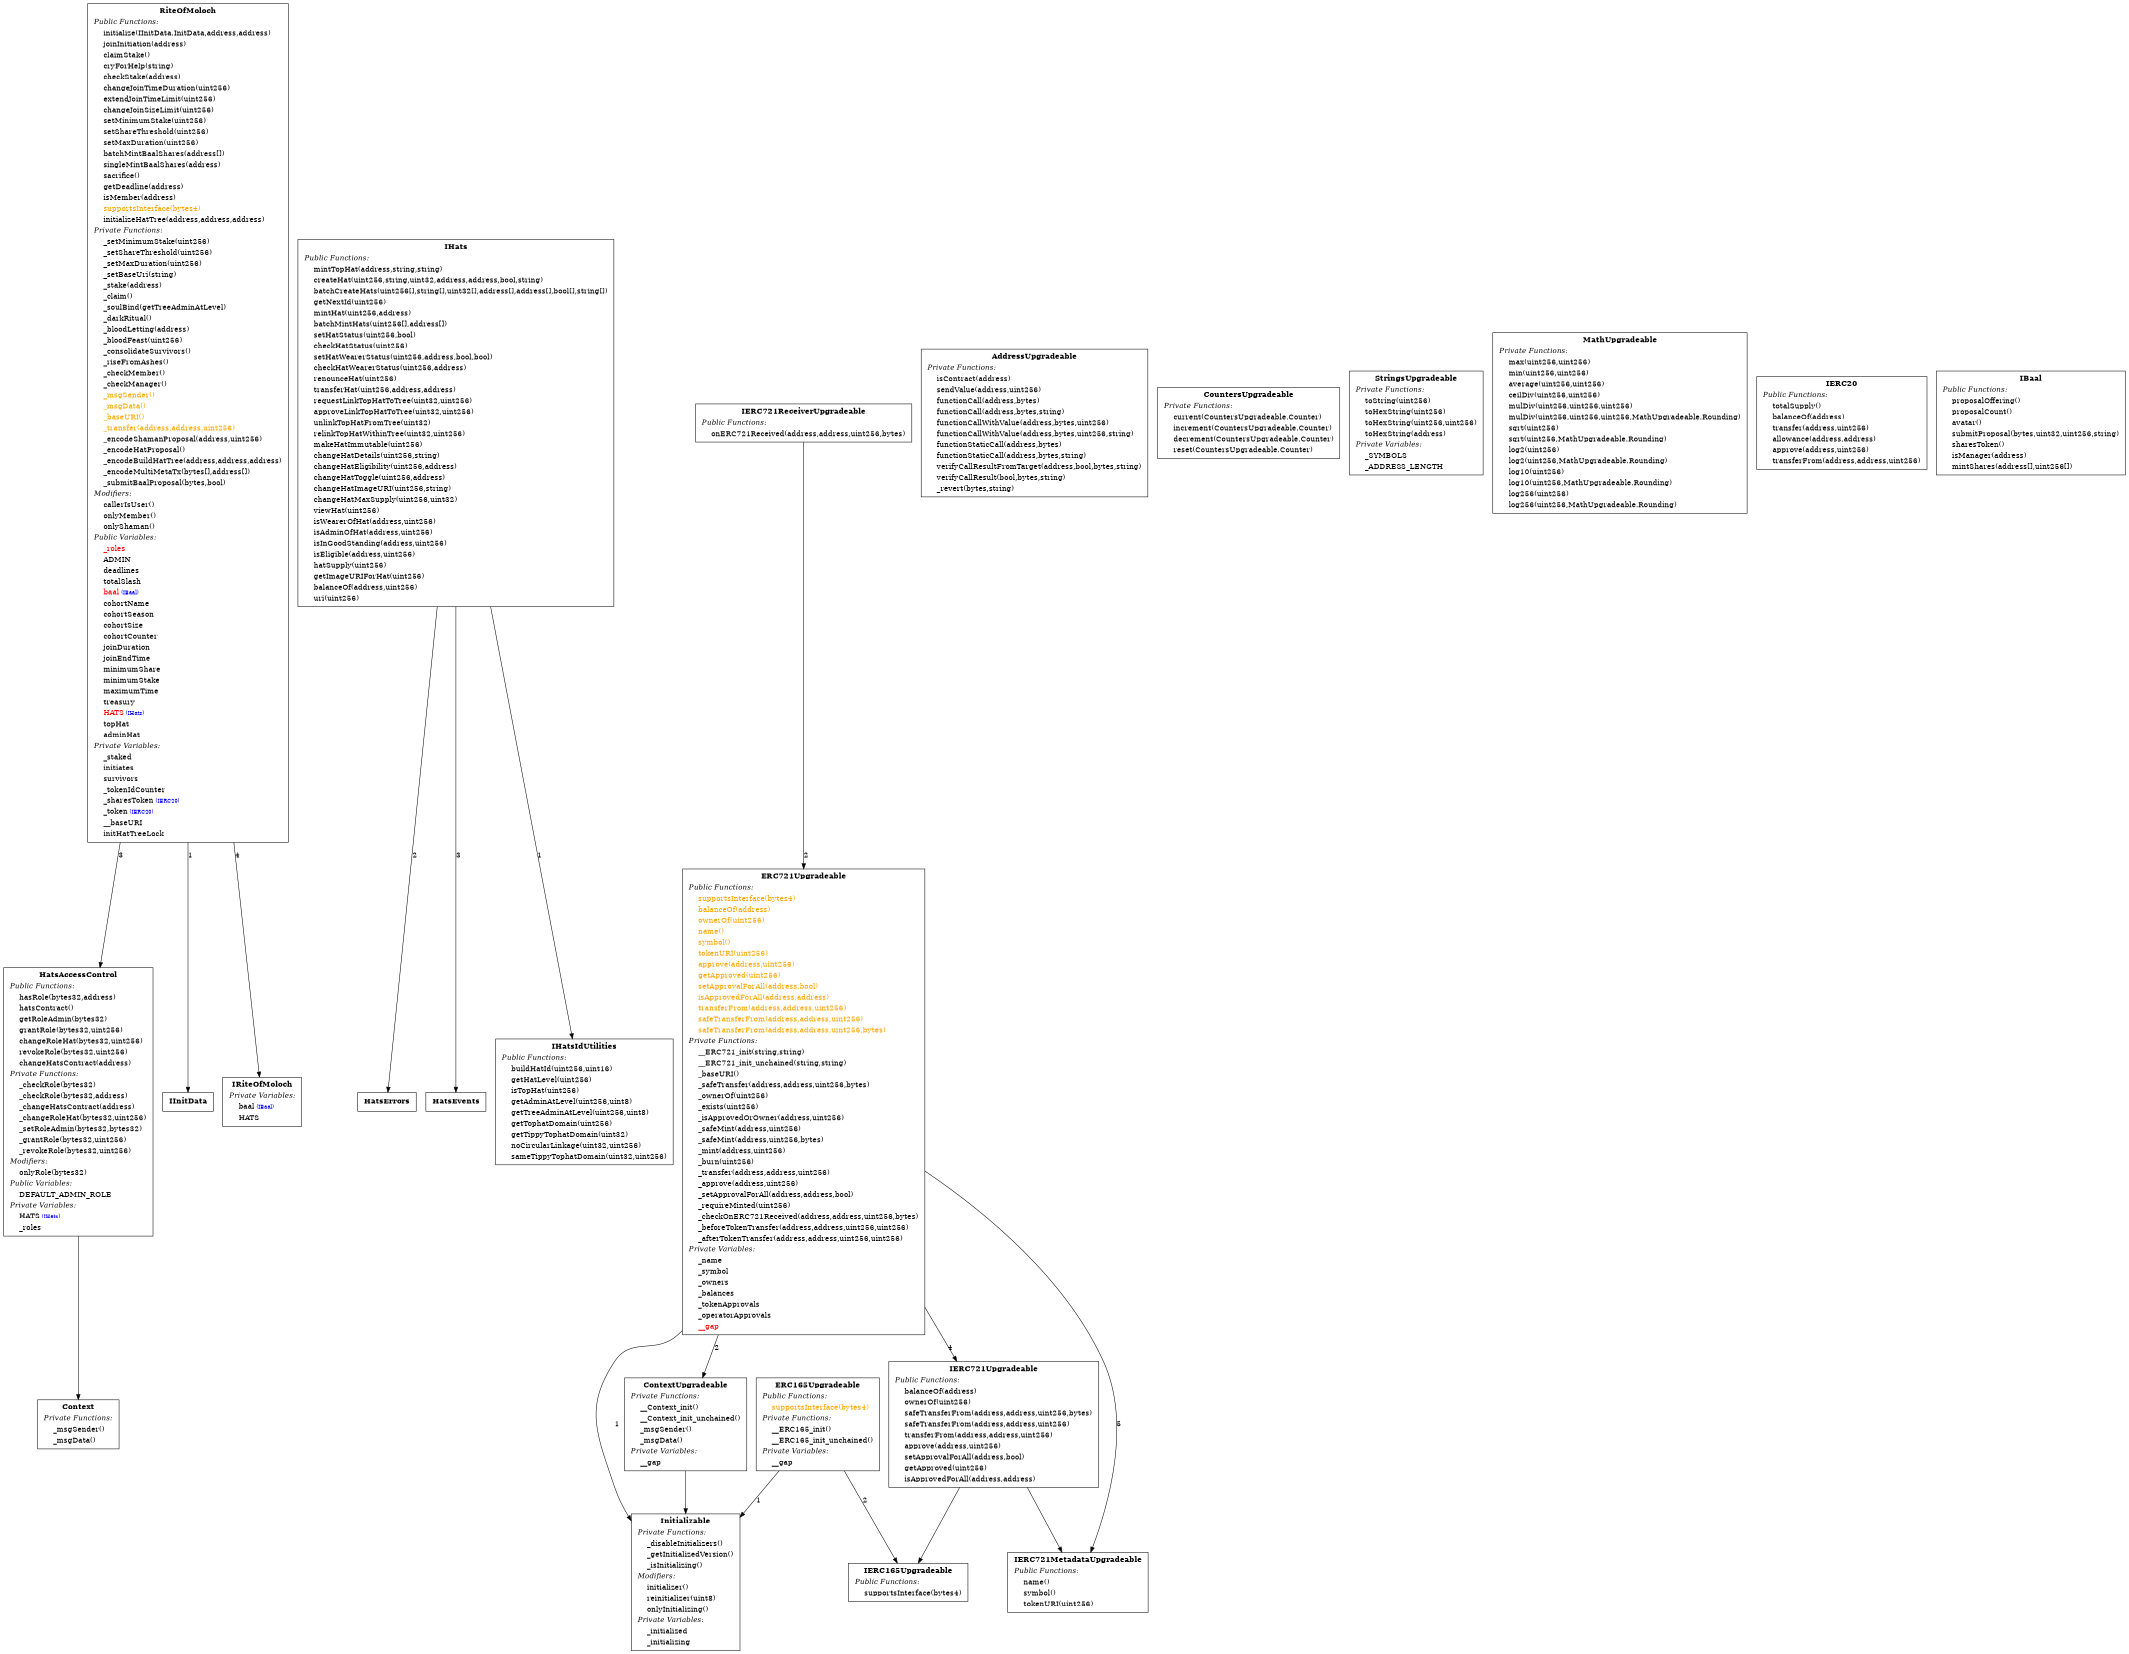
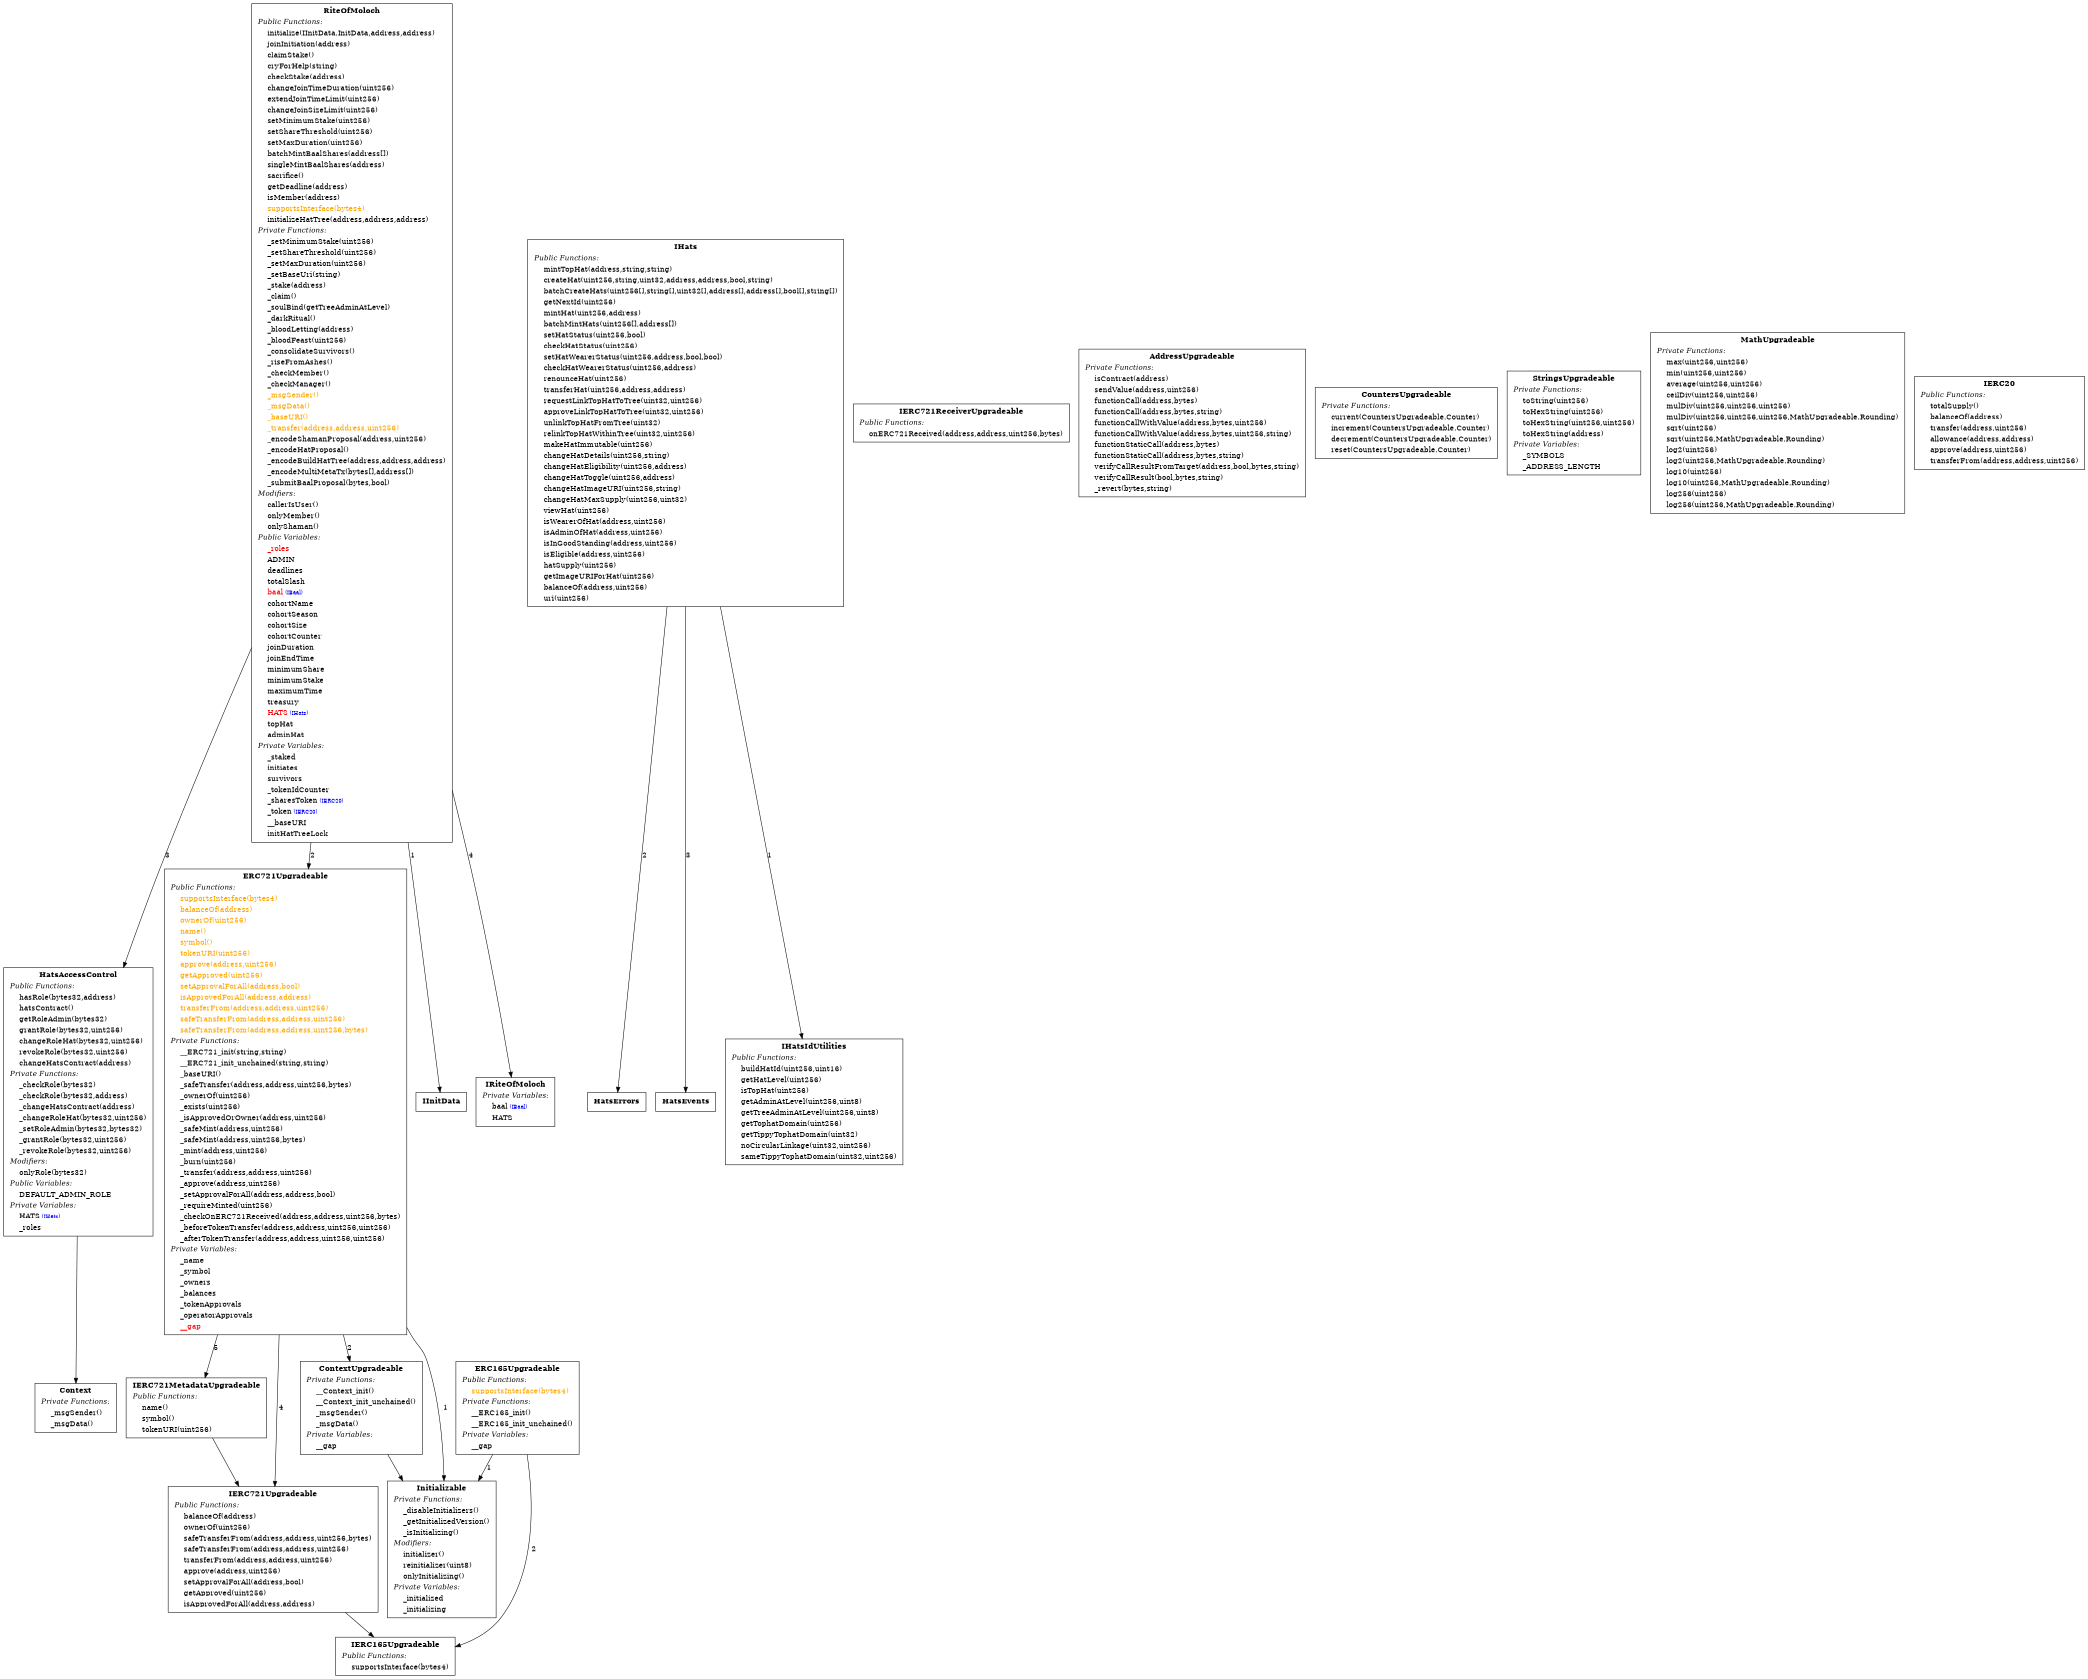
node "IBaal": removed
edge "IERC721ReceiverUpgradeable" -> "ERC721Upgradeable": now "RiteOfMoloch" -> "ERC721Upgradeable"
edge "IERC721Upgradeable" -> "IERC721MetadataUpgradeable": reversed
